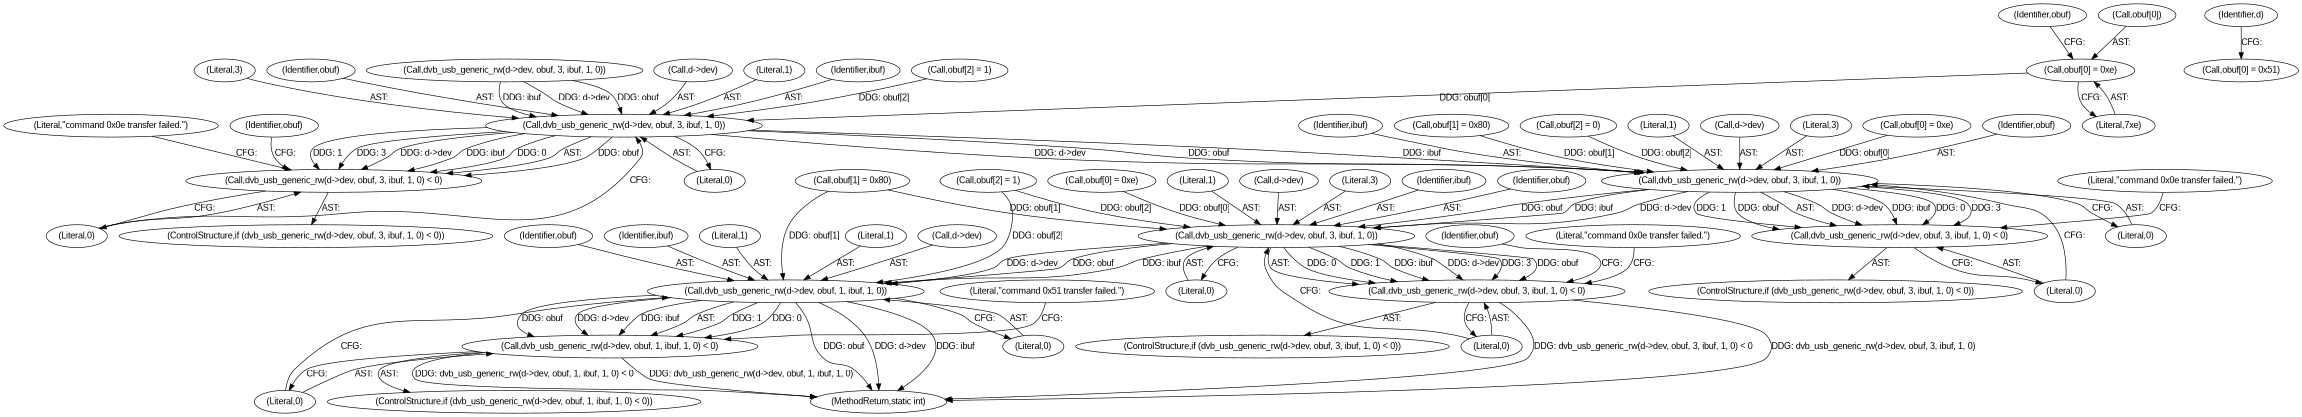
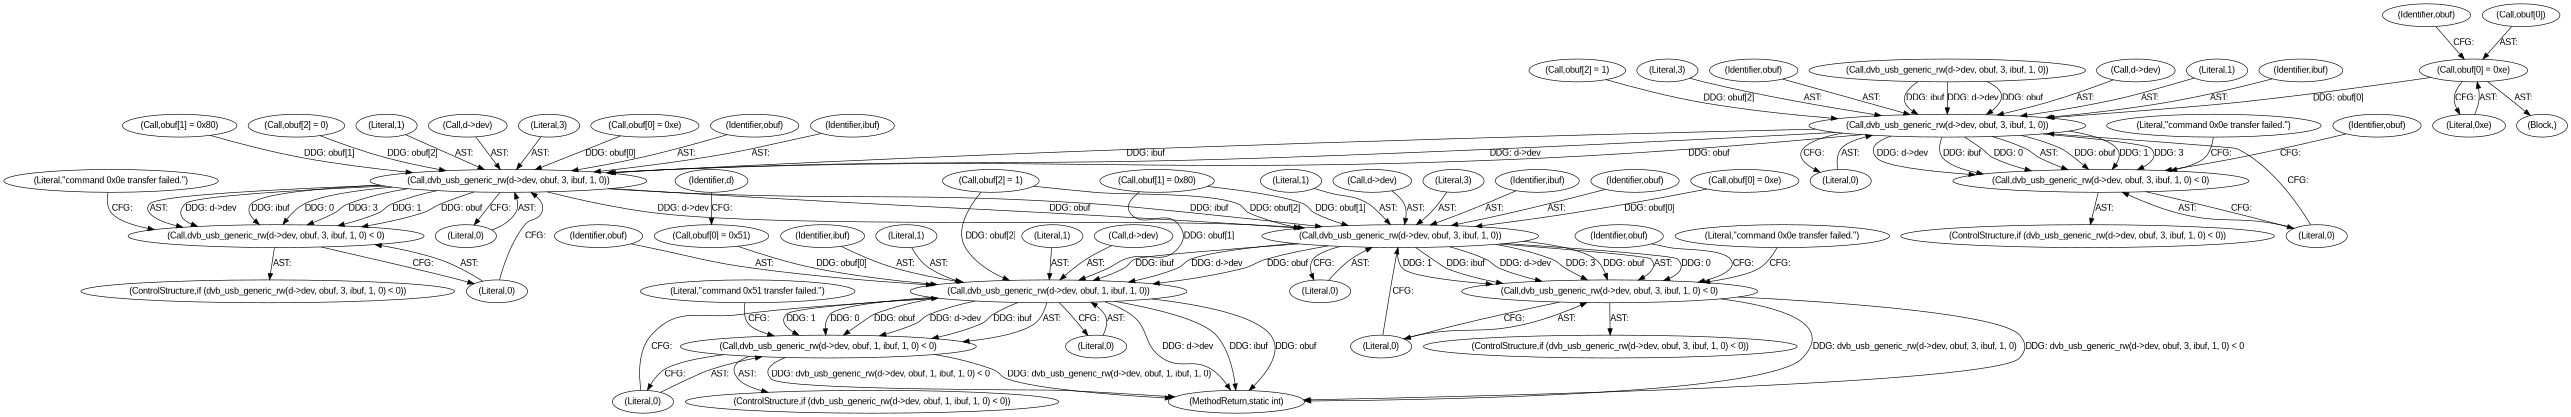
node "(Literal,7xe)": label "(Literal,7xe)" -> "(Literal,0xe)"
node "(Block,)": added
edge "(Call,obuf[0] = 0x51)" -> "(Call,dvb_usb_generic_rw(d->dev, obuf, 1, ibuf, 1, 0))": added, label "DDG: obuf[0]"
